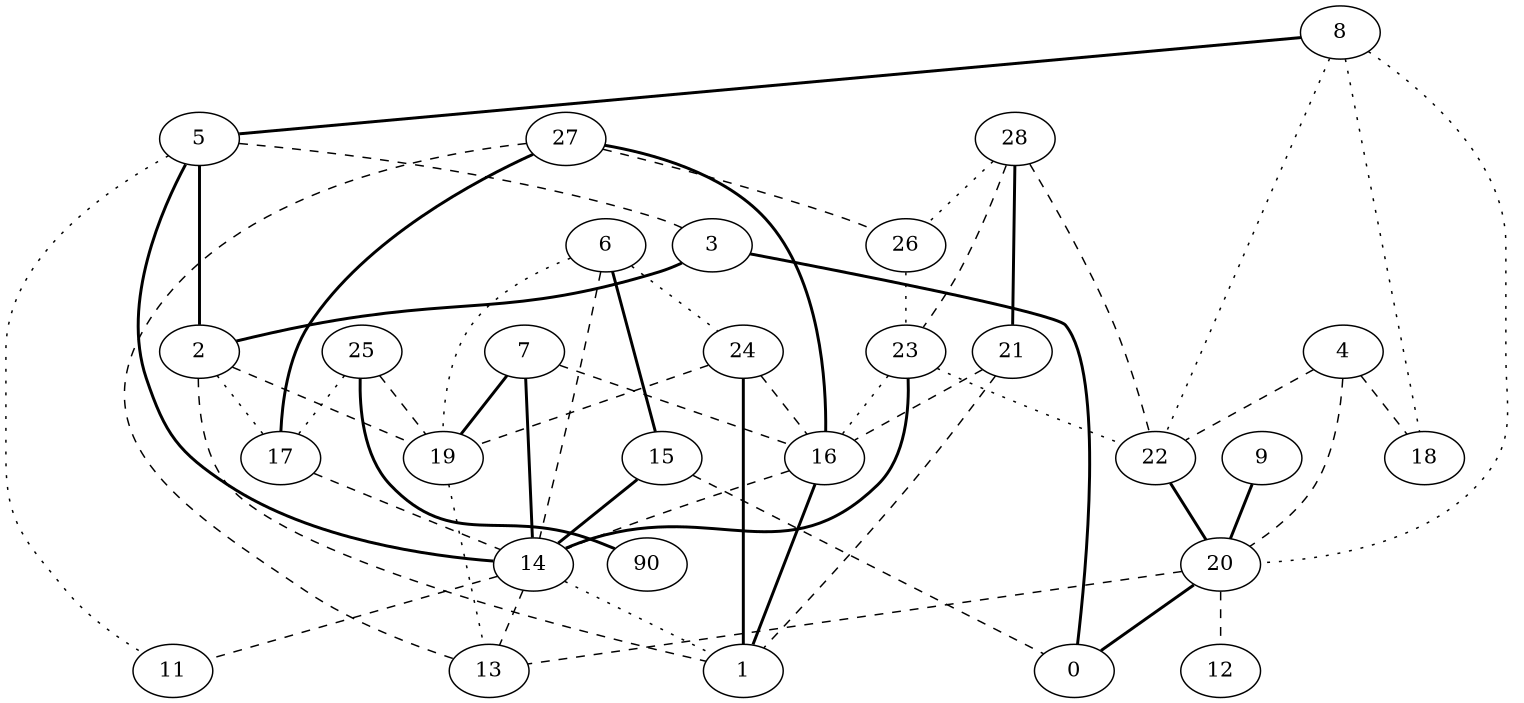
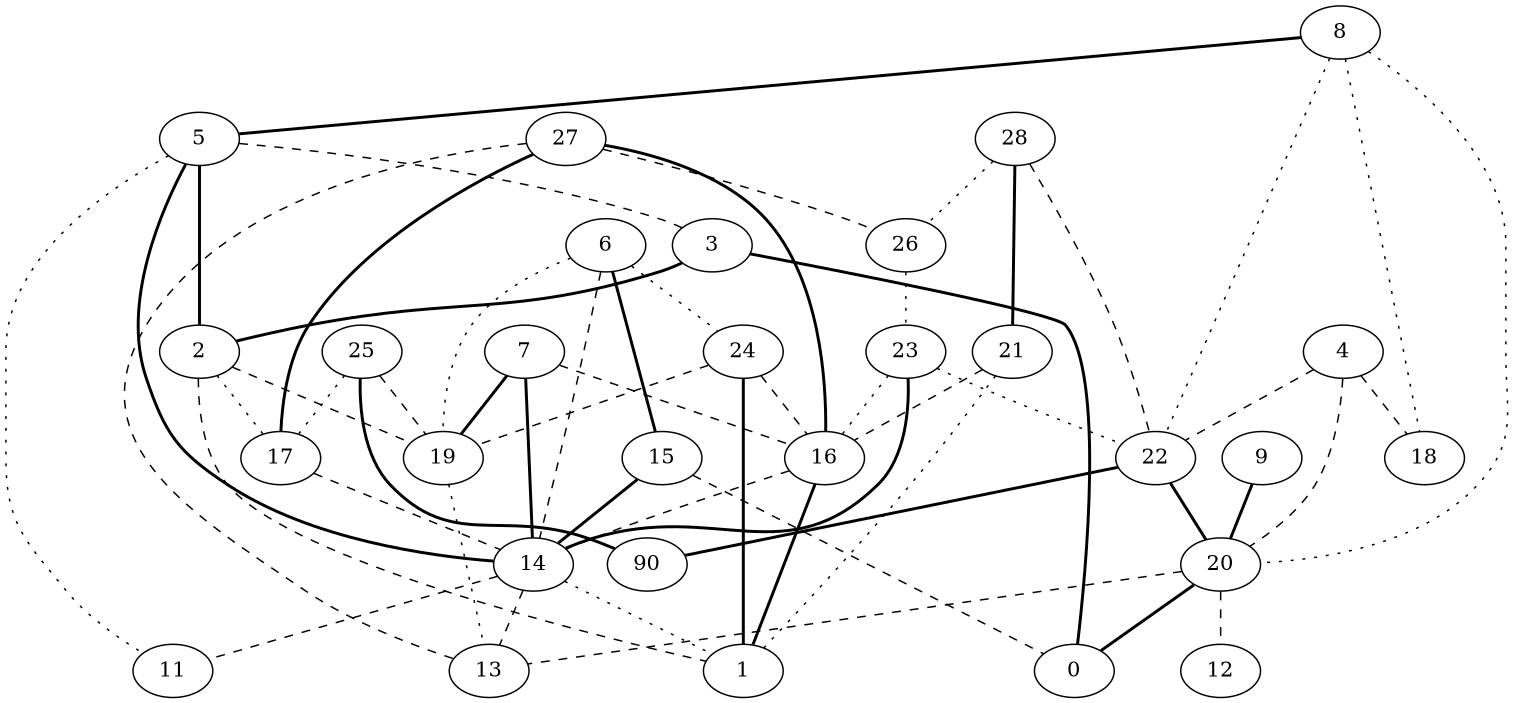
edge "28" -- "23": removed
edge "22" -- "90": added
edge "21" -- "1": style dashed -> dotted
